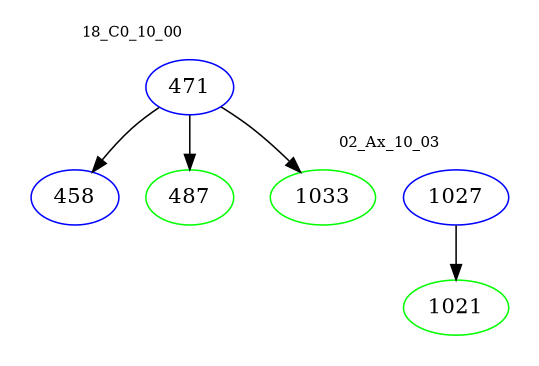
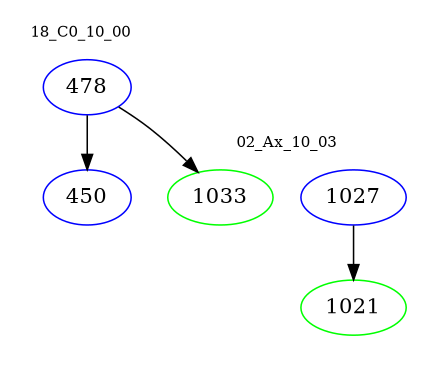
node "471": label "471" -> "478"
node "458": label "458" -> "450"
node "487": removed
